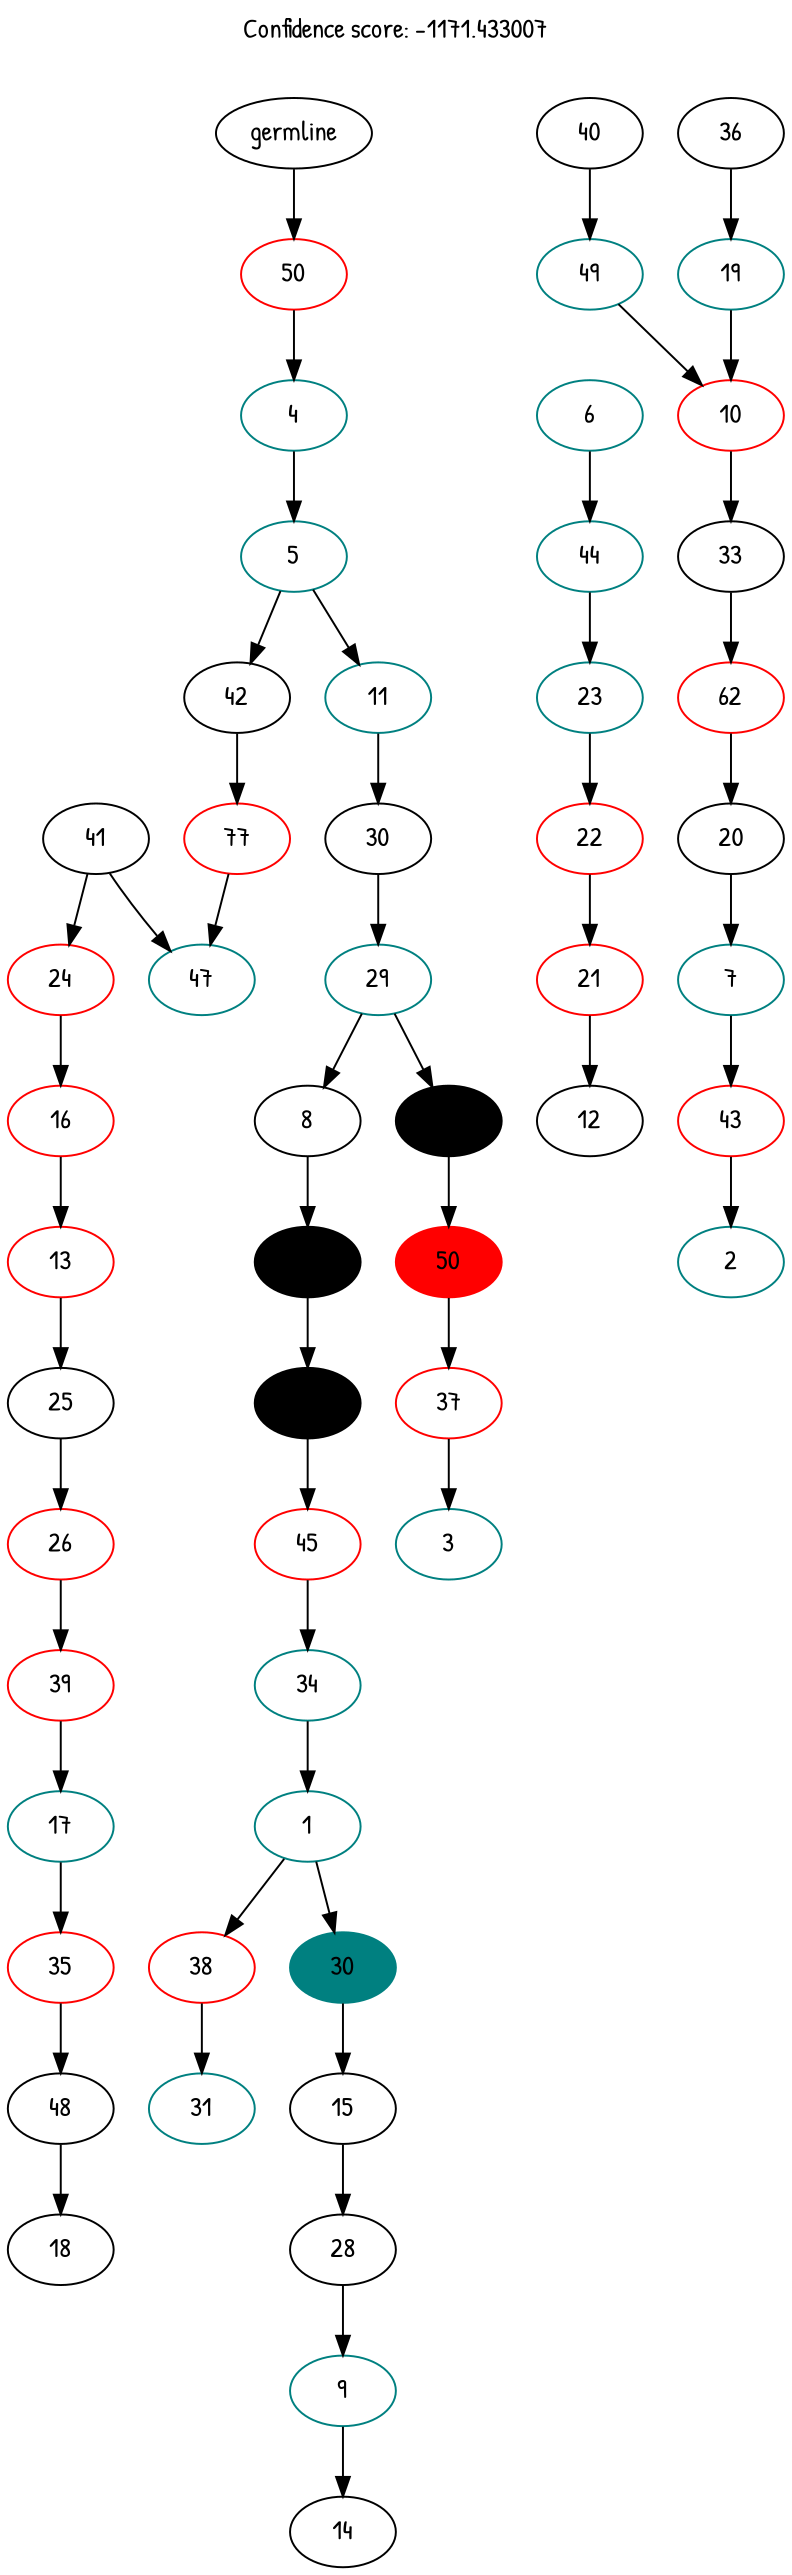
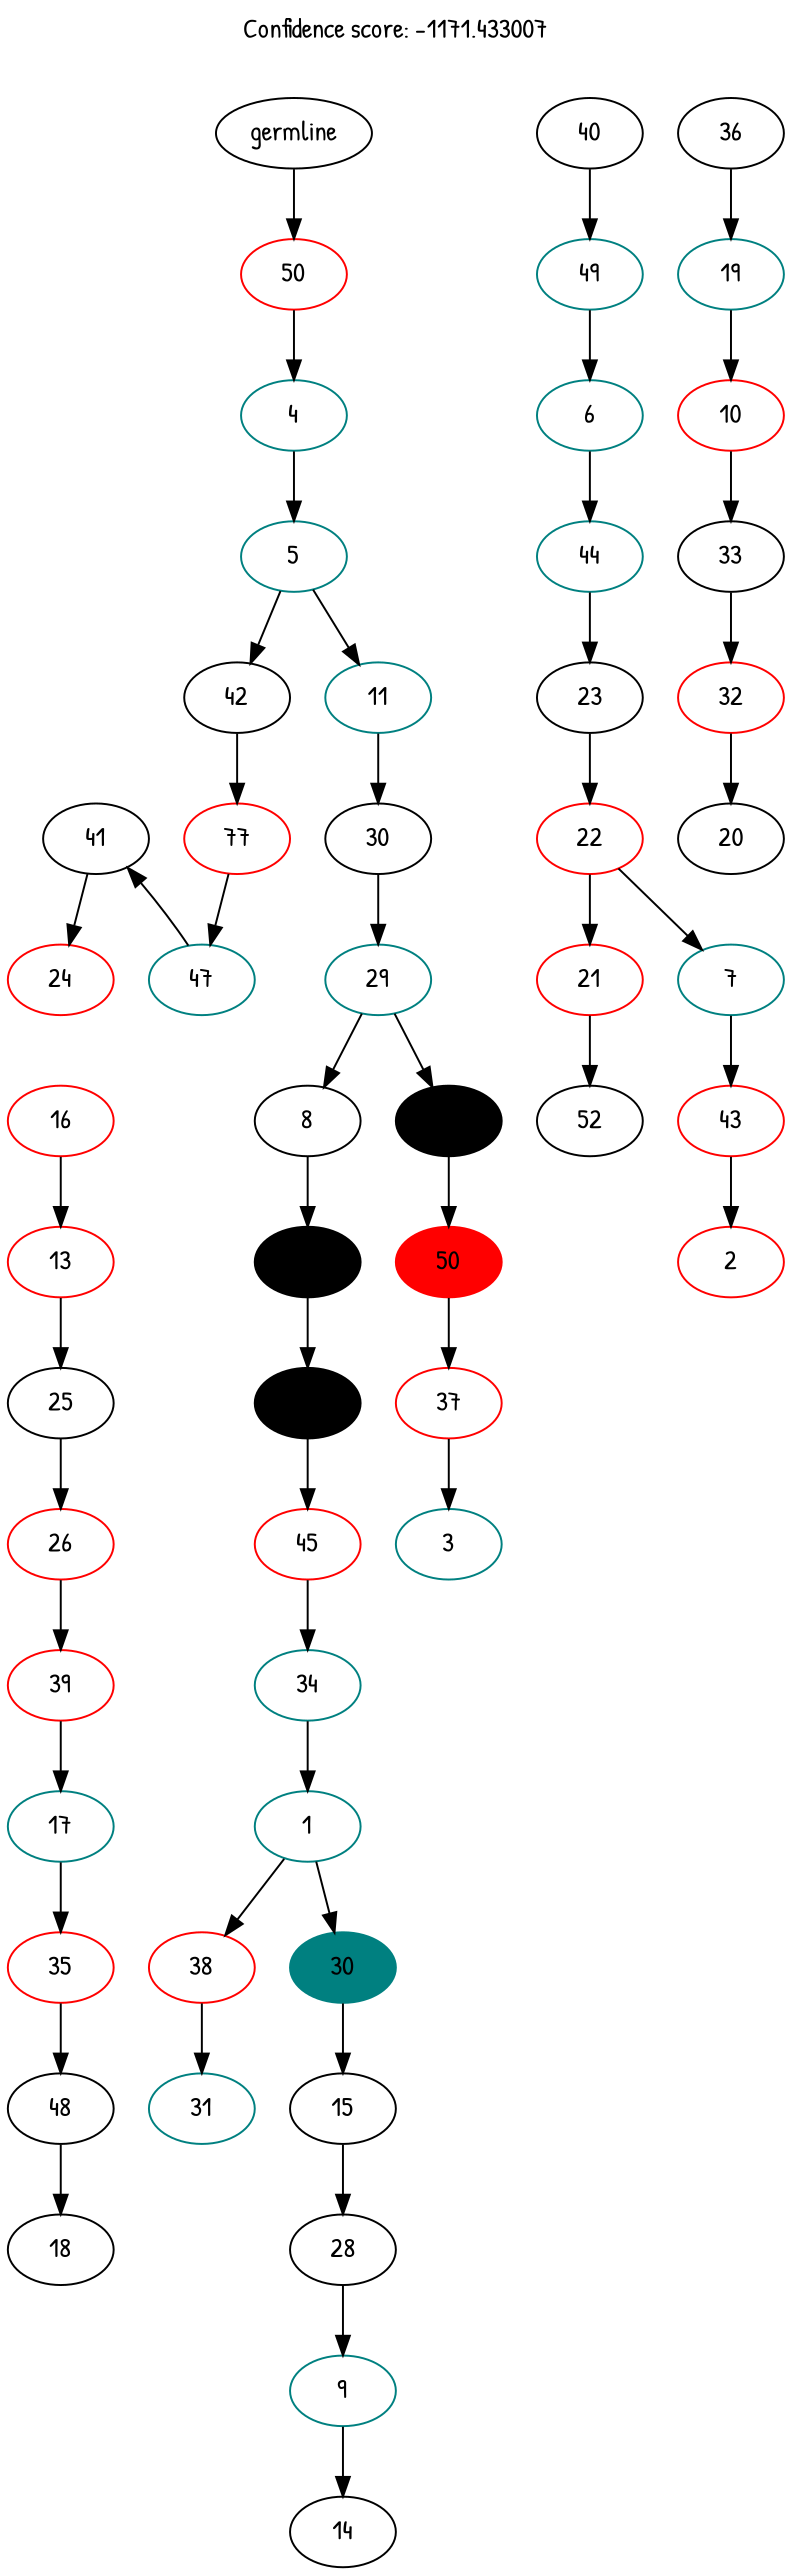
edge "49" -> "10": now "49" -> "6"
node "23": color teal -> black
node "62": label "62" -> "32"
edge "20" -> "7": now "22" -> "7"
edge "41" -> "47": reversed
edge "24" -> "16": removed
node "12": label "12" -> "52"
node "2": color teal -> red
